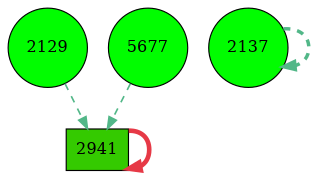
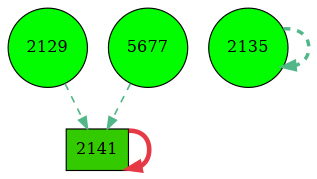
node "2137": label "2137" -> "2135"
node "2941": label "2941" -> "2141"
